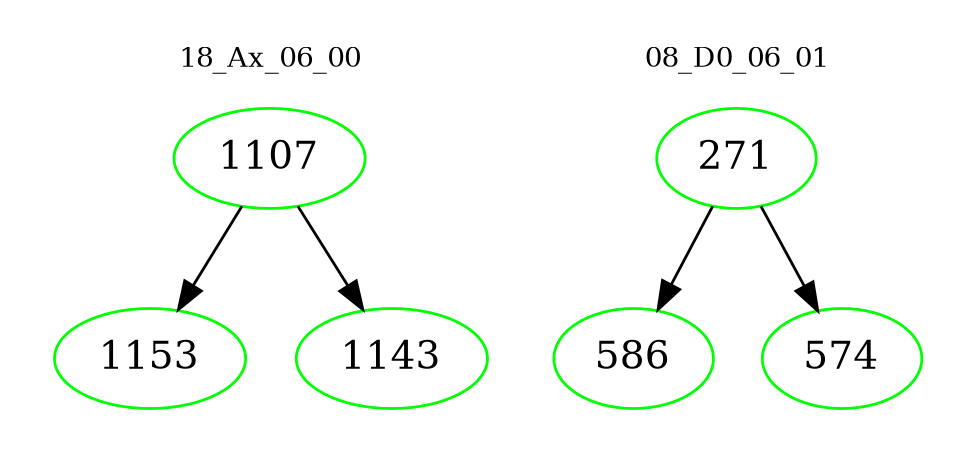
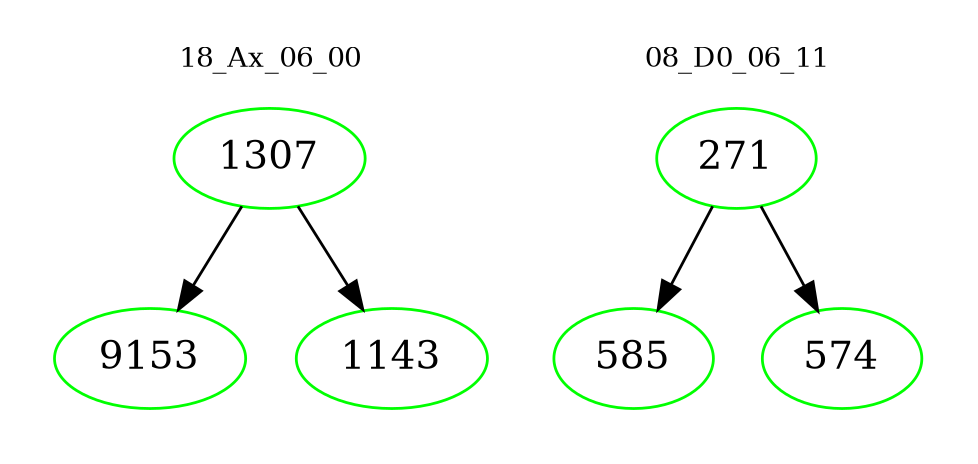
cluster "08_D0_06_01": label "08_D0_06_01" -> "08_D0_06_11"
node "1107": label "1107" -> "1307"
node "1153": label "1153" -> "9153"
node "586": label "586" -> "585"
